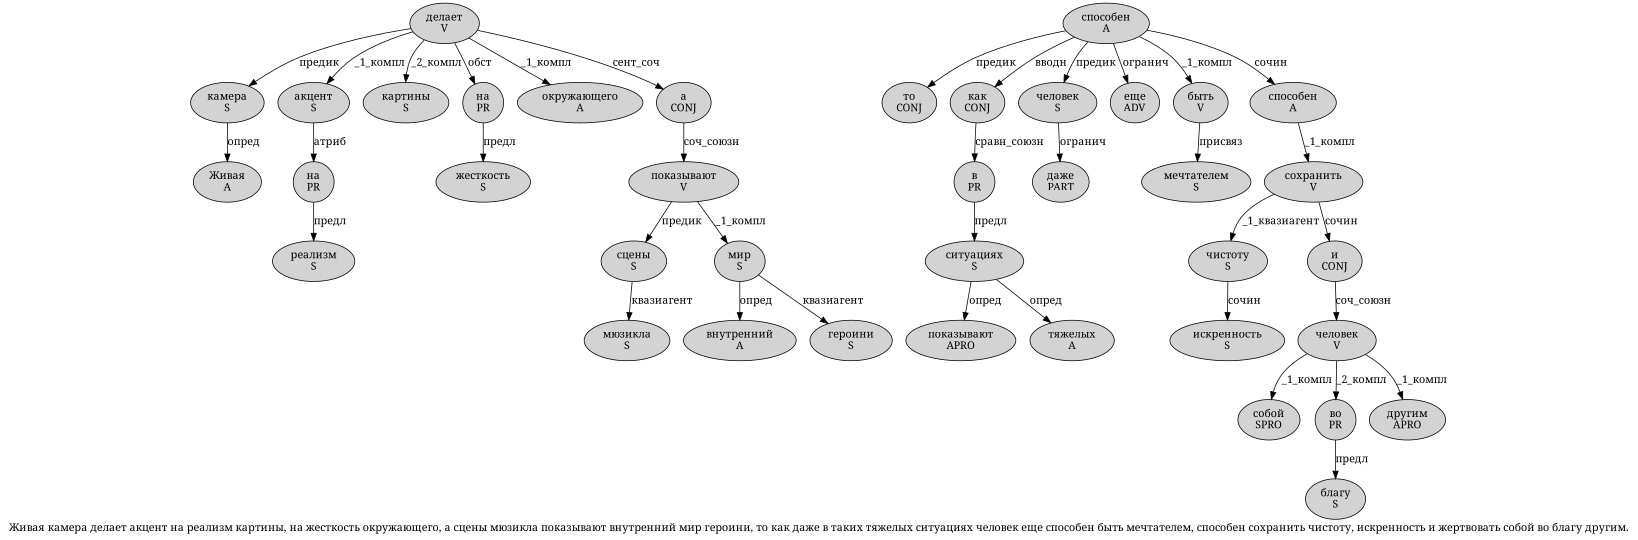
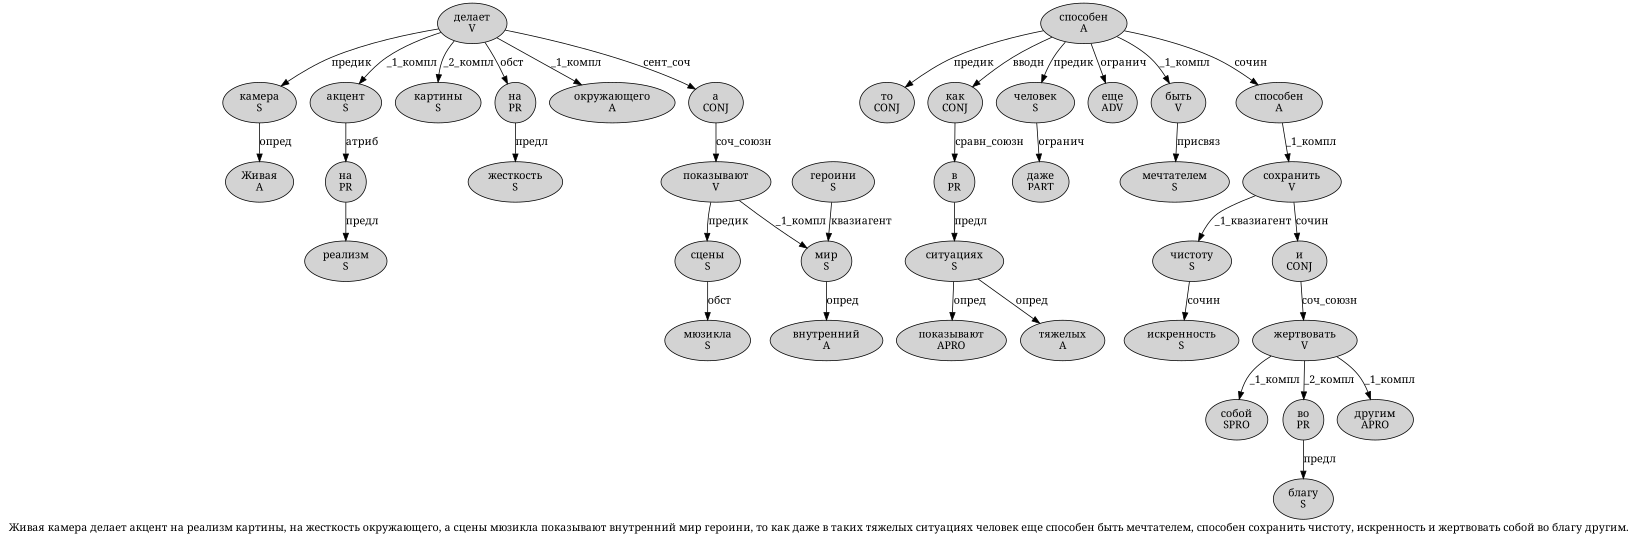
edge "мир S" -> "героини S": reversed
edge "сцены S" -> "мюзикла S": label "квазиагент" -> "обст"
node "человек V": label "человек V" -> "жертвовать V"
